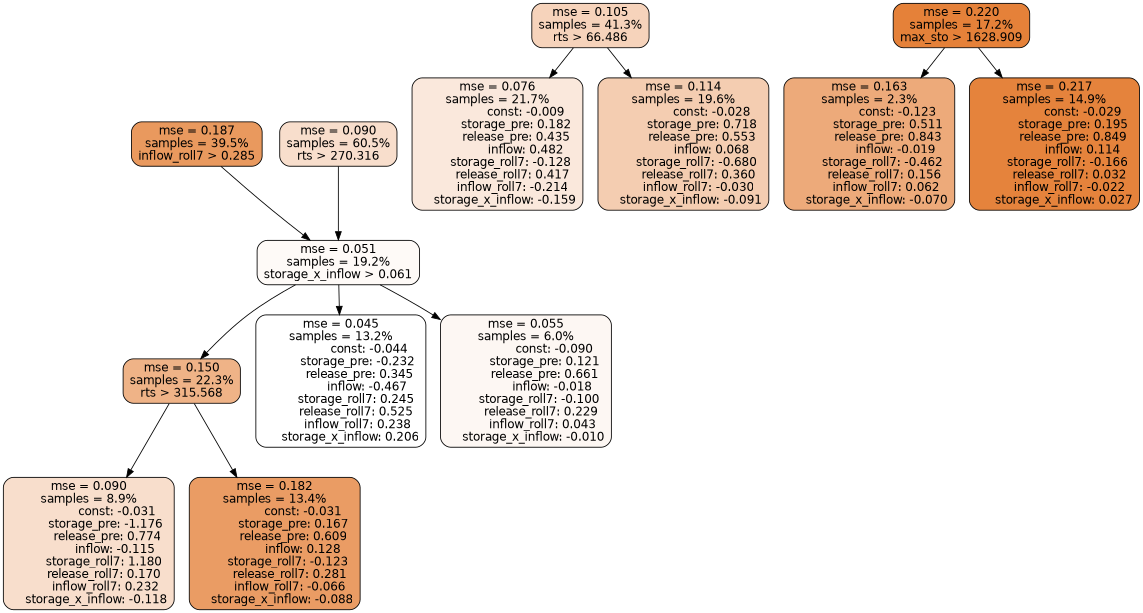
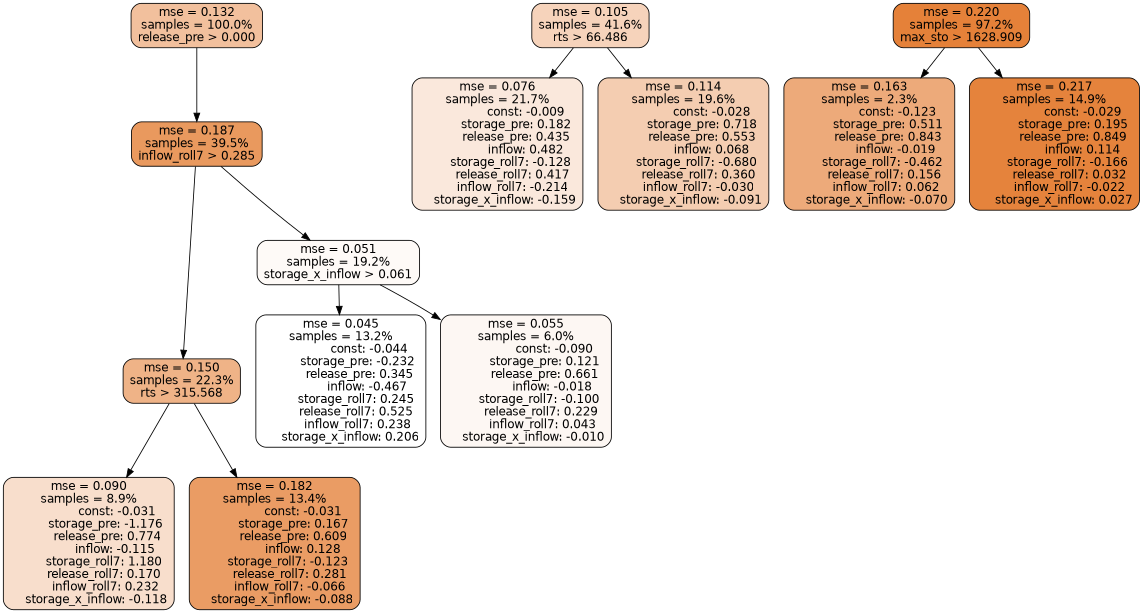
node "mse = 0.132 samples = 100.0% release_pre > 0.000": added
node "mse = 0.105 samples = 41.3% rts > 66.486": label "mse = 0.105 samples = 41.3% rts > 66.486" -> "mse = 0.105 samples = 41.6% rts > 66.486"
node "mse = 0.220 samples = 17.2% max_sto > 1628.909": label "mse = 0.220 samples = 17.2% max_sto > 1628.909" -> "mse = 0.220 samples = 97.2% max_sto > 1628.909"
node "mse = 0.090 samples = 60.5% rts > 270.316": removed
edge "mse = 0.051 samples = 19.2% storage_x_inflow > 0.061" -> "mse = 0.150 samples = 22.3% rts > 315.568": now "mse = 0.187 samples = 39.5% inflow_roll7 > 0.285" -> "mse = 0.150 samples = 22.3% rts > 315.568"
